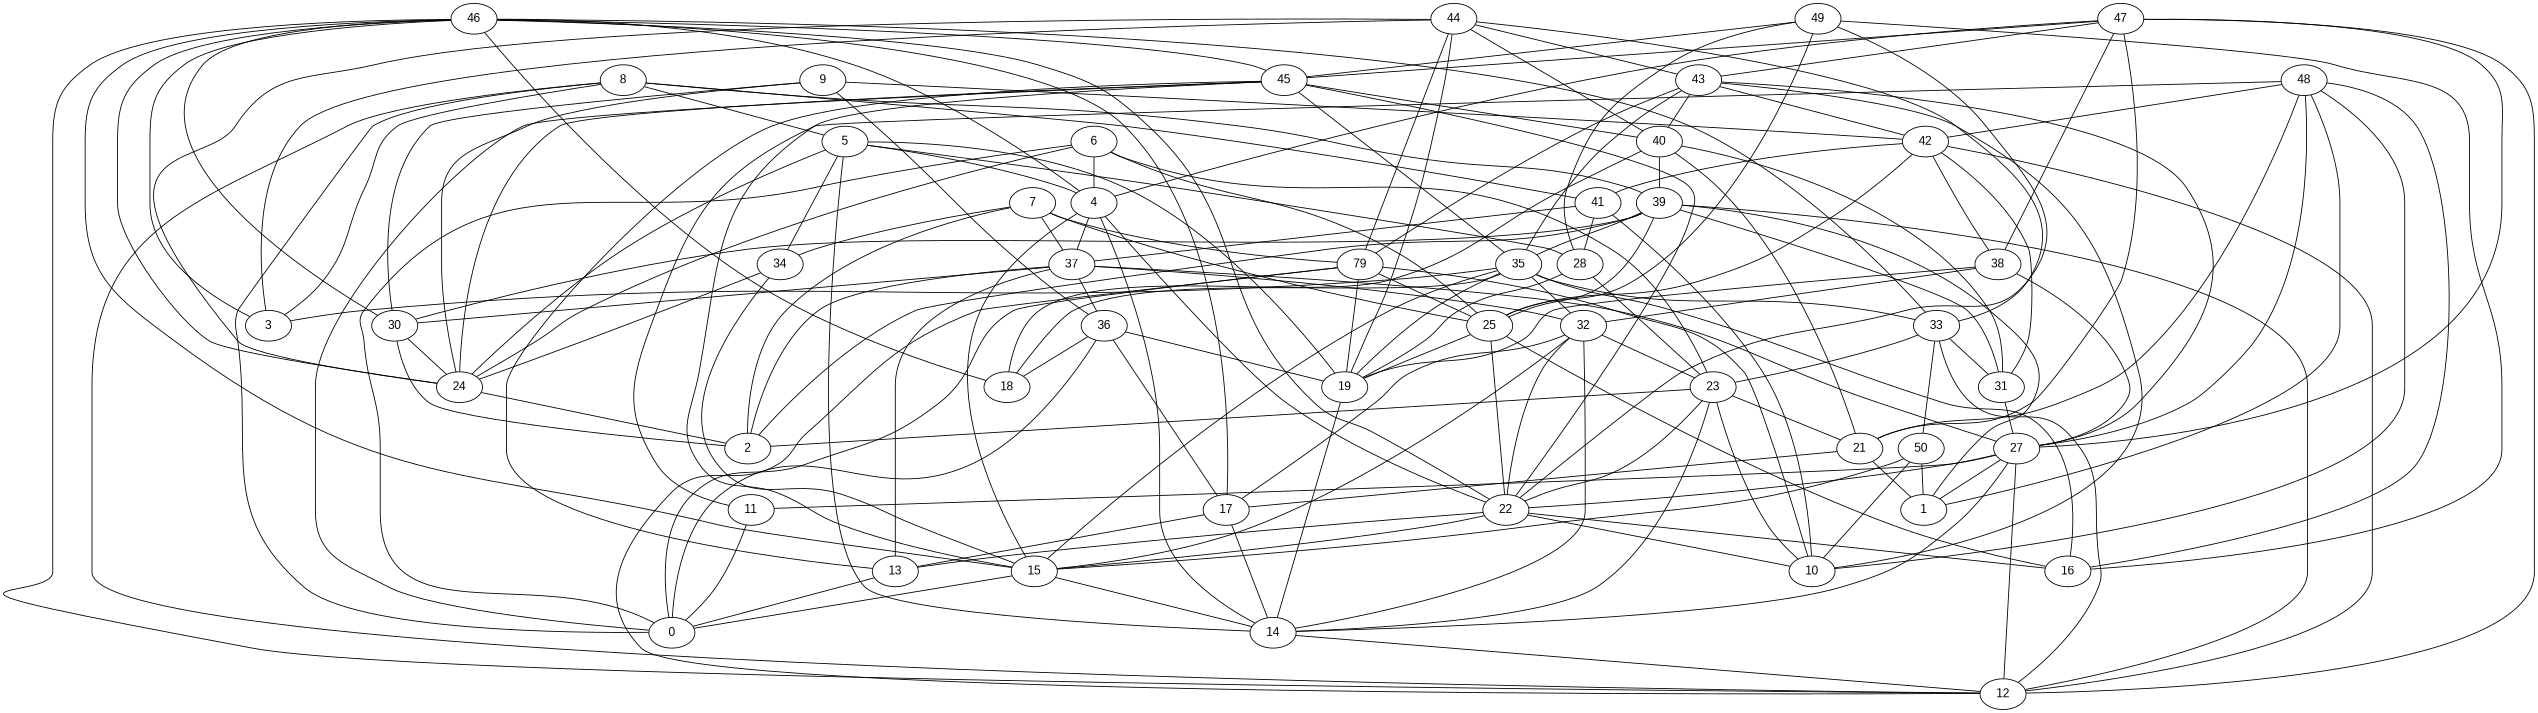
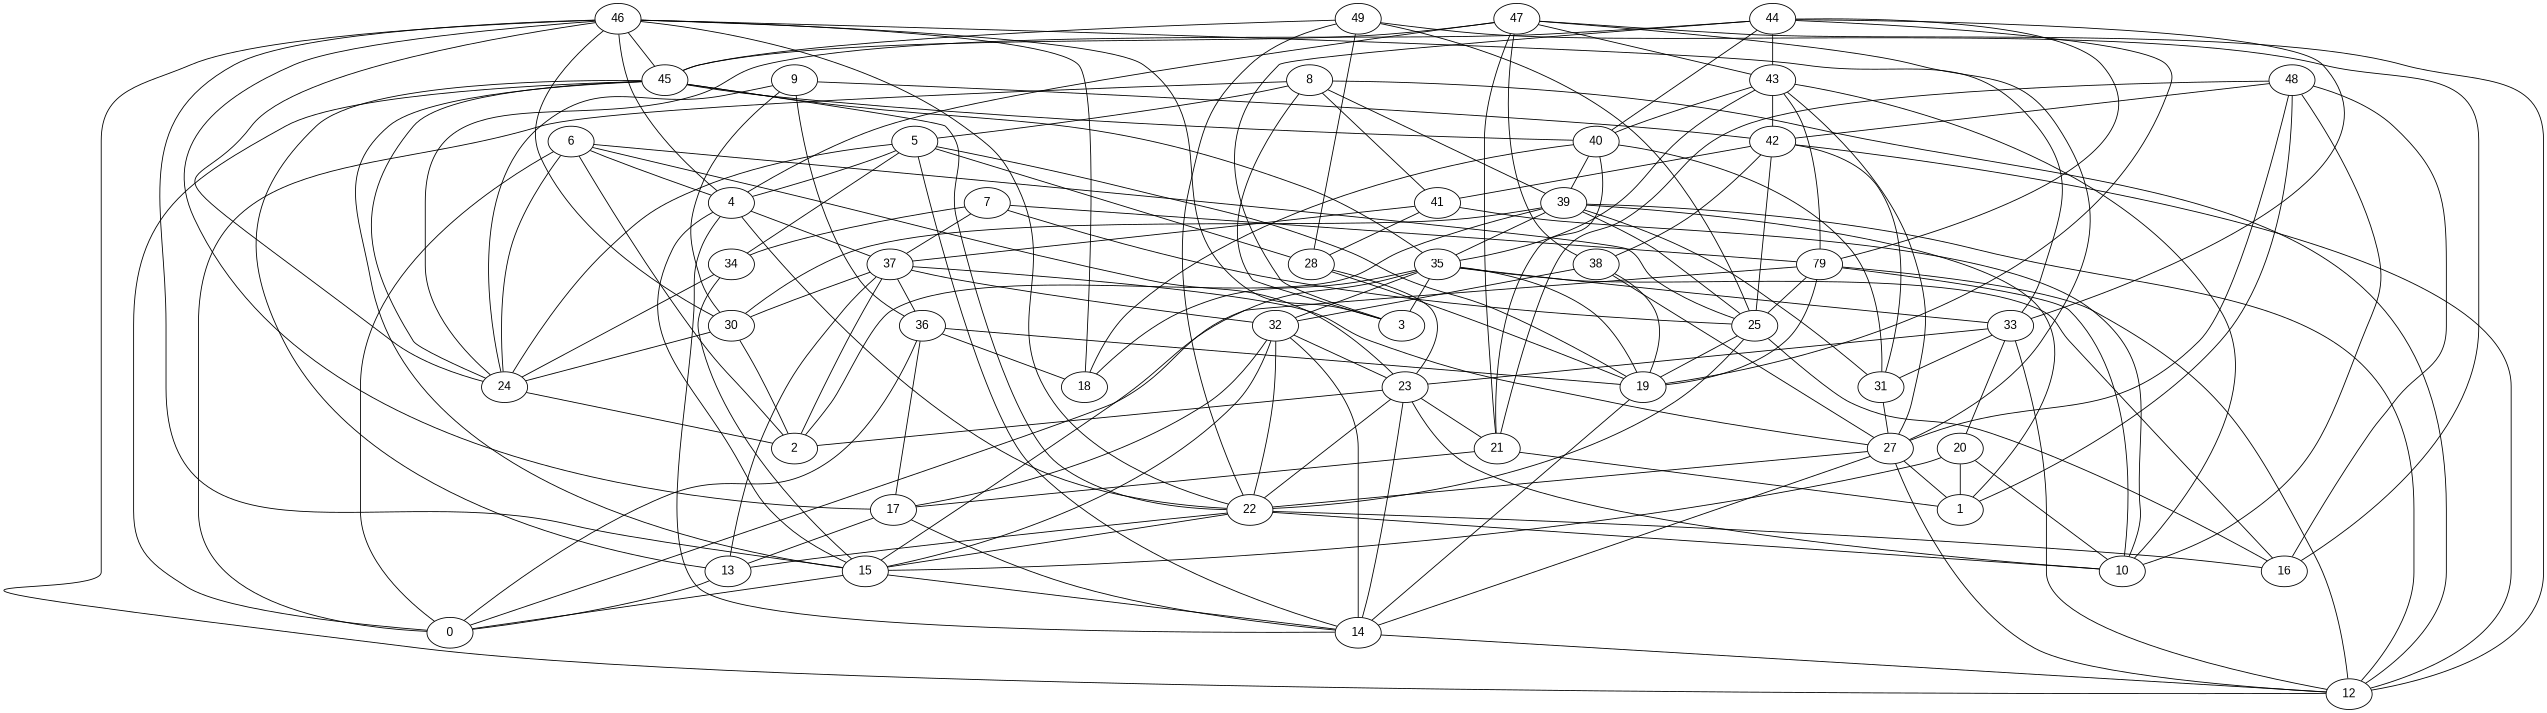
edge "7" -- "2": now "6" -- "2"
node "50": label "50" -> "20"
node "11": removed
